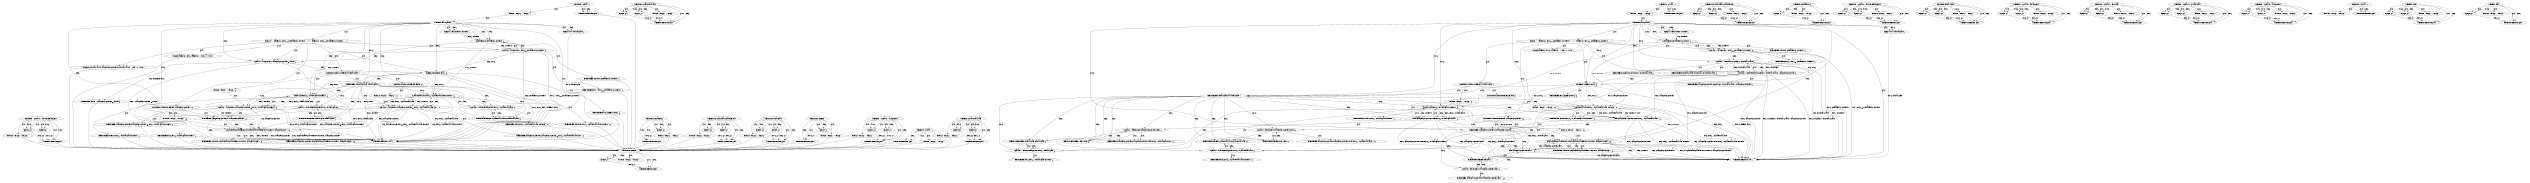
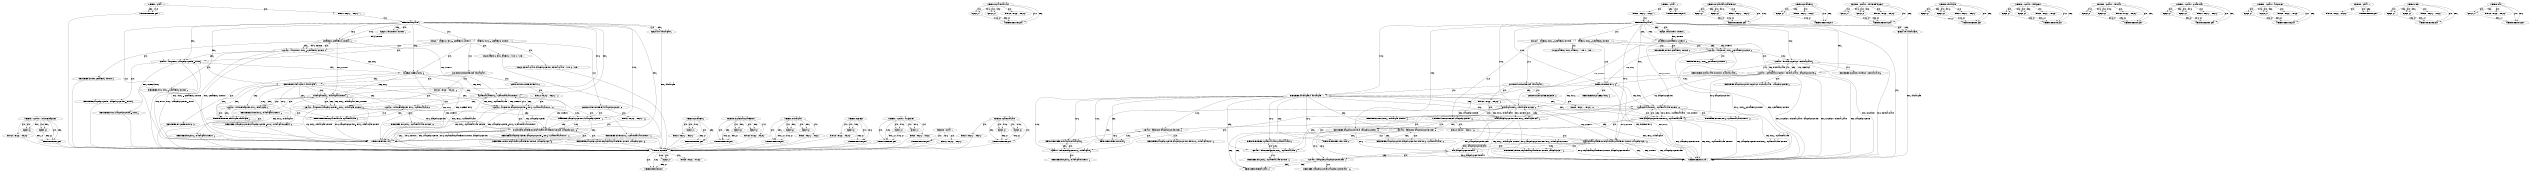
node "(IDENTIFIER,changed_properties,* changed_properties = NULL)": added
edge "(Pass,changed_properties.Pass())" -> "(FIELD_IDENTIFIER,Pass,Pass)": now "(Pass,changed_properties.Pass())" -> "(<operator>.fieldAccess,changed_properties.Pass)"
